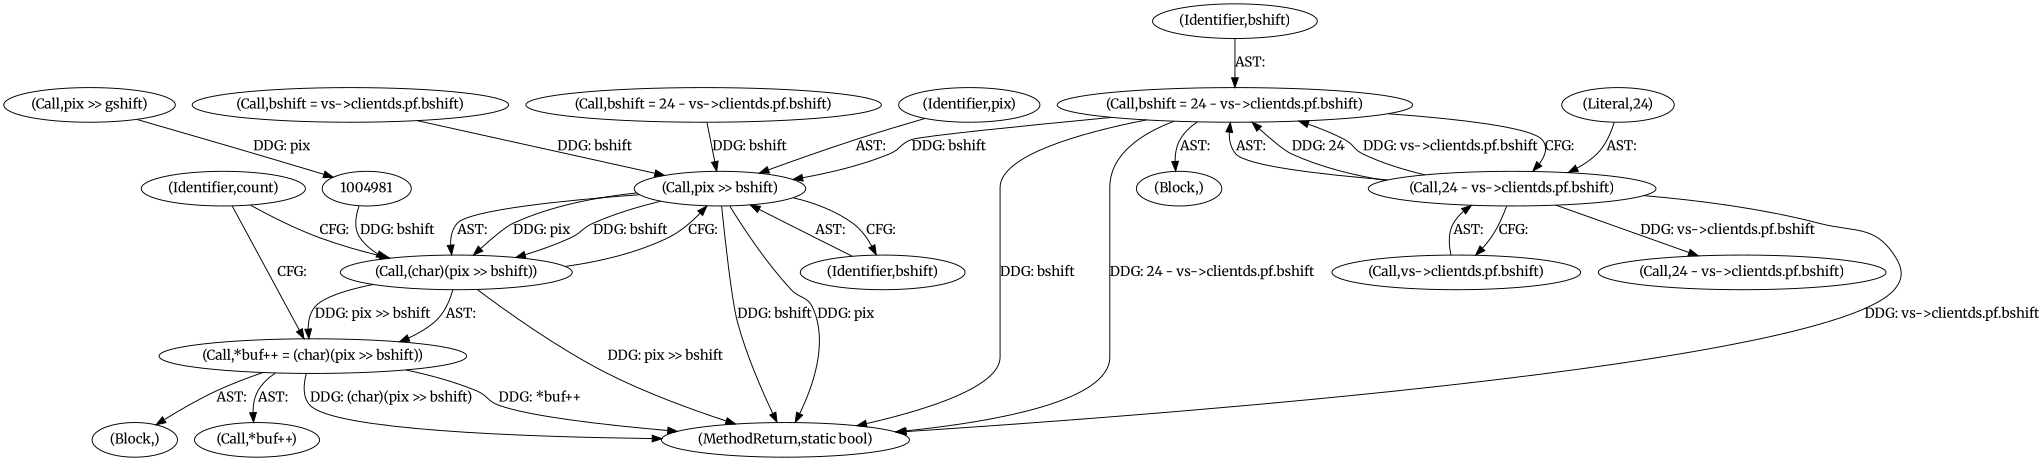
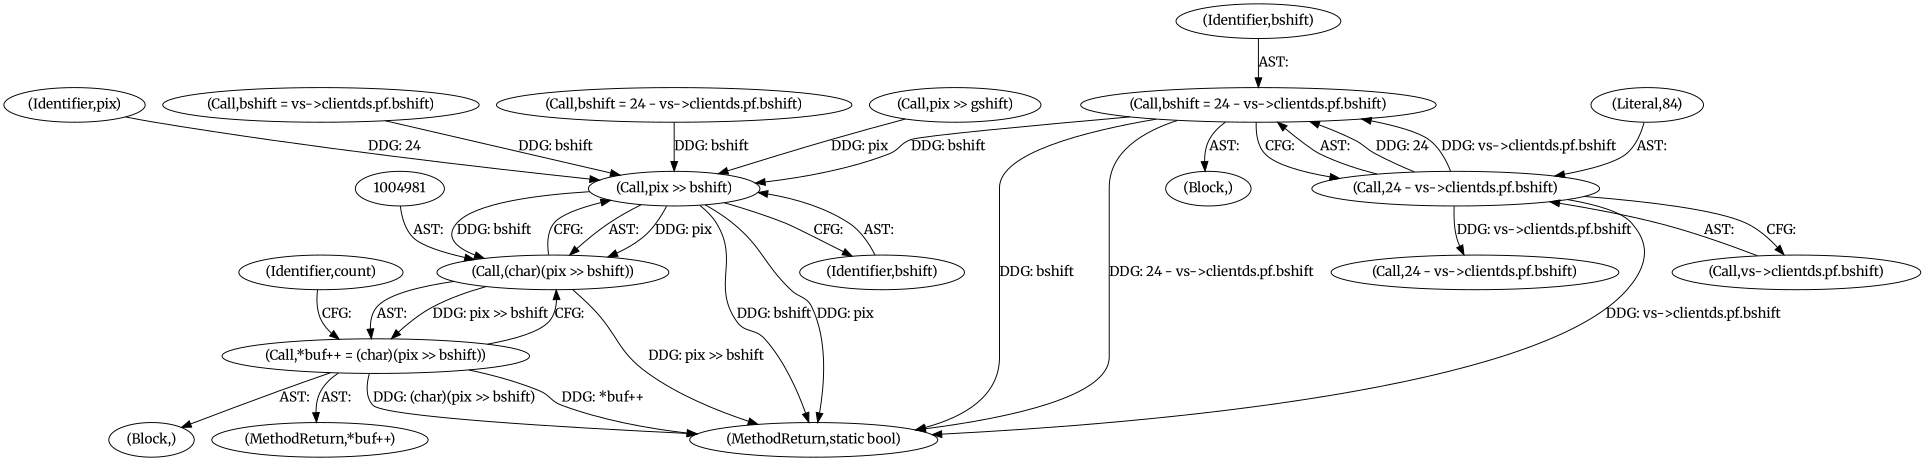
node "(Literal,24)": label "(Literal,24)" -> "(Literal,84)"
edge "(Call,pix >> gshift)" -> "1004981": now "(Call,pix >> gshift)" -> "(Call,pix >> bshift)"
edge "(Identifier,pix)" -> "(Call,pix >> bshift)": label "AST: " -> "DDG: 24"
edge "1004981" -> "(Call,(char)(pix >> bshift))": label "DDG: bshift" -> "AST: "
edge "(Identifier,count)" -> "(Call,(char)(pix >> bshift))": now "(Call,*buf++ = (char)(pix >> bshift))" -> "(Call,(char)(pix >> bshift))"
node "(Call,*buf++)": label "(Call,*buf++)" -> "(MethodReturn,*buf++)"
